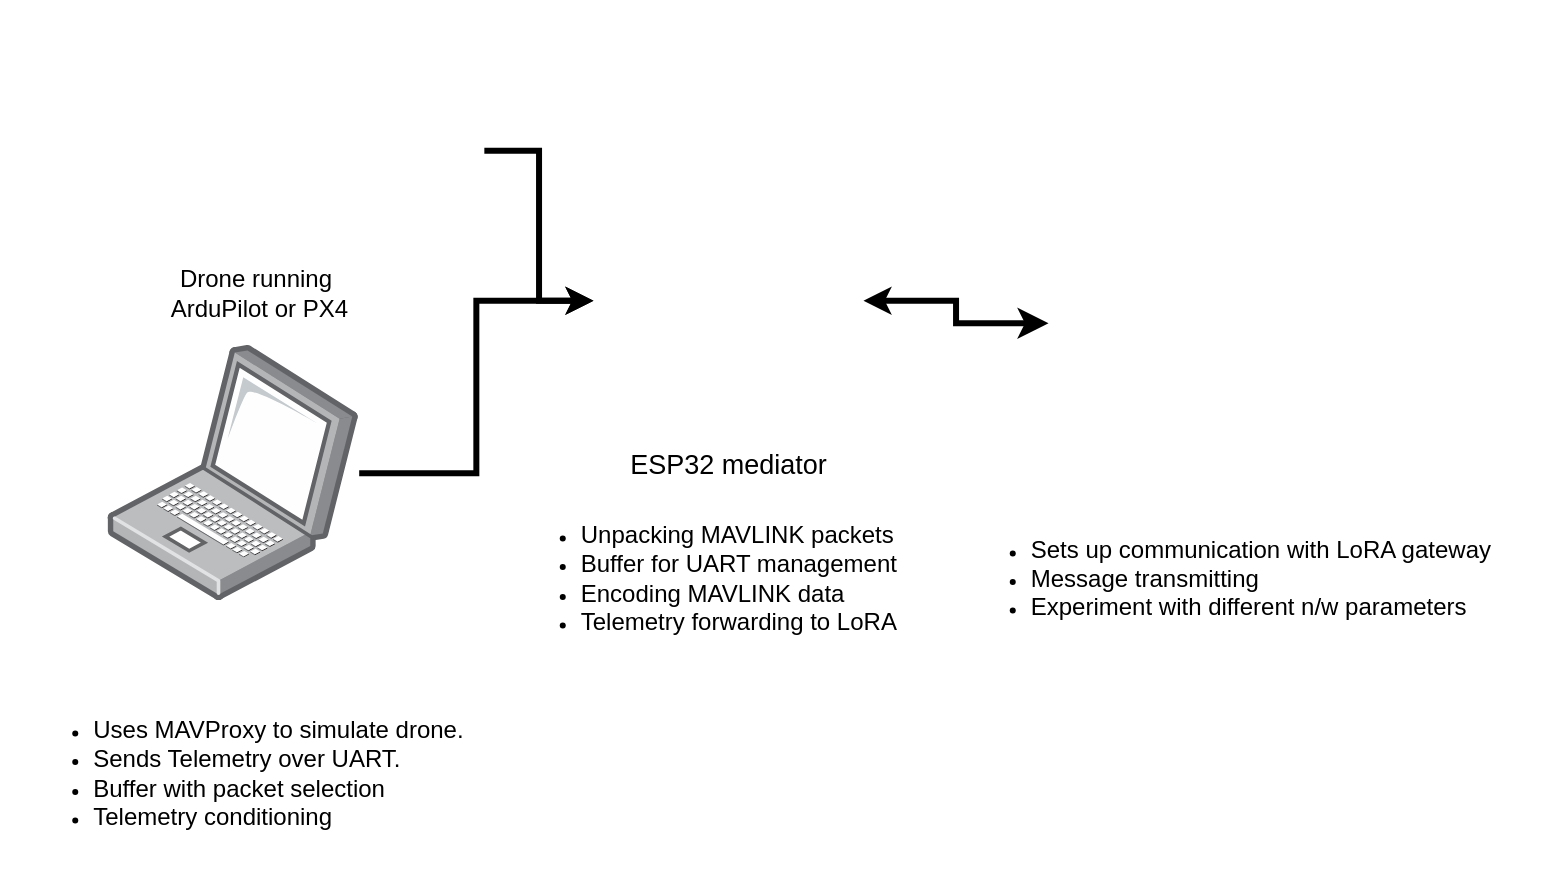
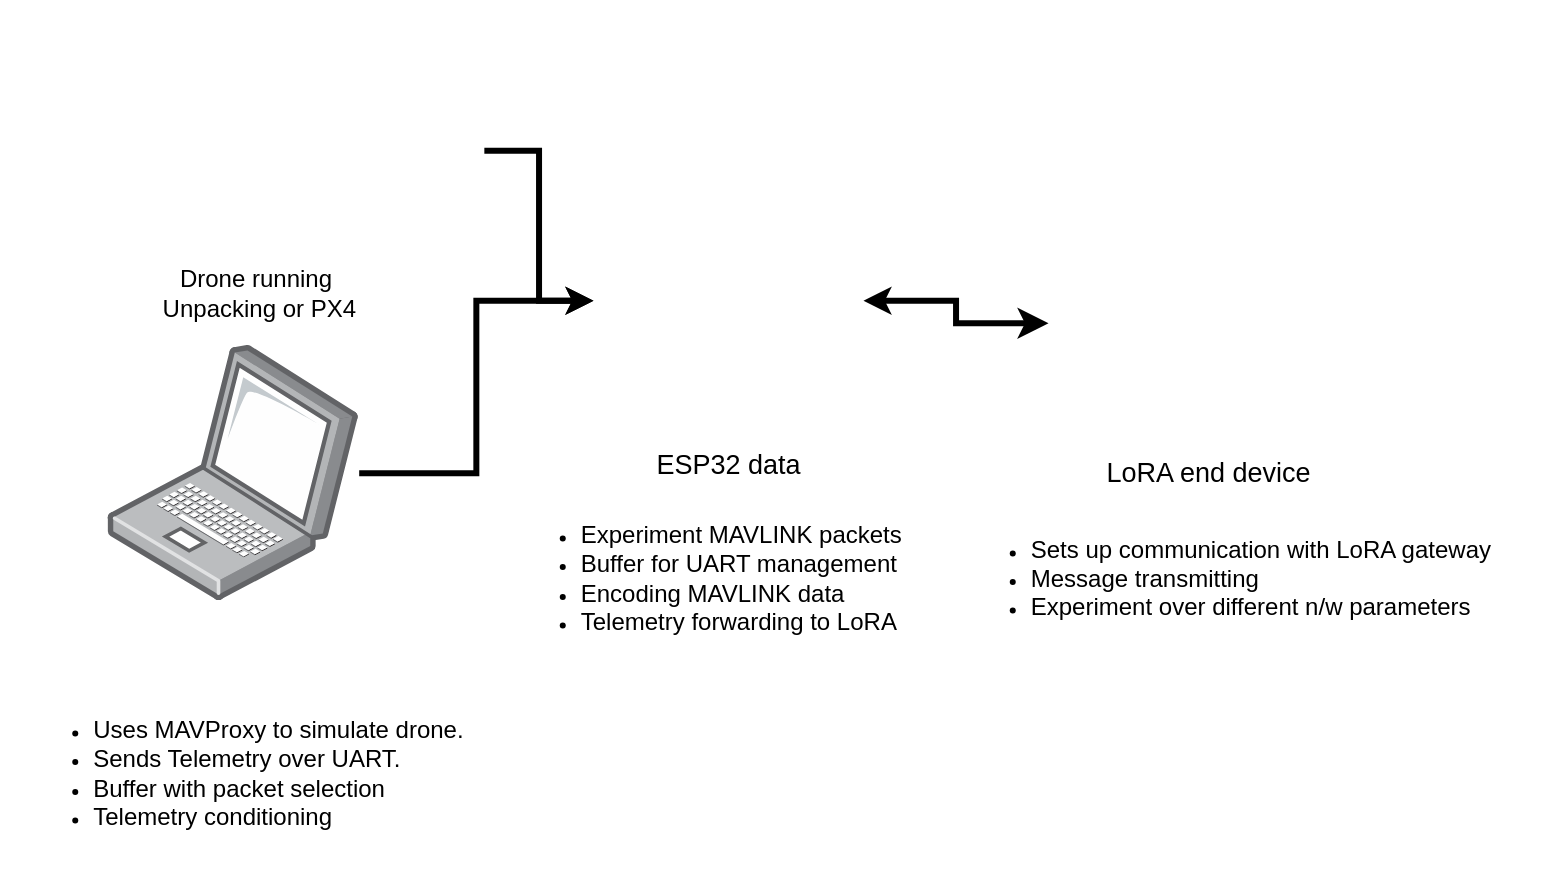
node "Drone running ArduPilot or PX4": label "Drone running ArduPilot or PX4" -> "Drone running Unpacking or PX4"
node "ESP32 mediator": label "ESP32 mediator" -> "ESP32 data"
node "LoRA end device": added
node "Unpacking MAVLINK packets Buffer for UART management Encoding MAVLINK data Telemetry forwarding to LoRA": label "Unpacking MAVLINK packets Buffer for UART management Encoding MAVLINK data Telemetry forwarding to LoRA" -> "Experiment MAVLINK packets Buffer for UART management Encoding MAVLINK data Telemetry forwarding to LoRA"
node "Sets up communication with LoRA gateway Message transmitting Experiment with different n/w parameters": label "Sets up communication with LoRA gateway Message transmitting Experiment with different n/w parameters" -> "Sets up communication with LoRA gateway Message transmitting Experiment over different n/w parameters"
